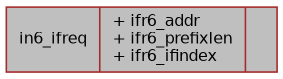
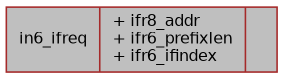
node "in6_ifreq": text "+ ifr6_addr" -> "+ ifr8_addr"
